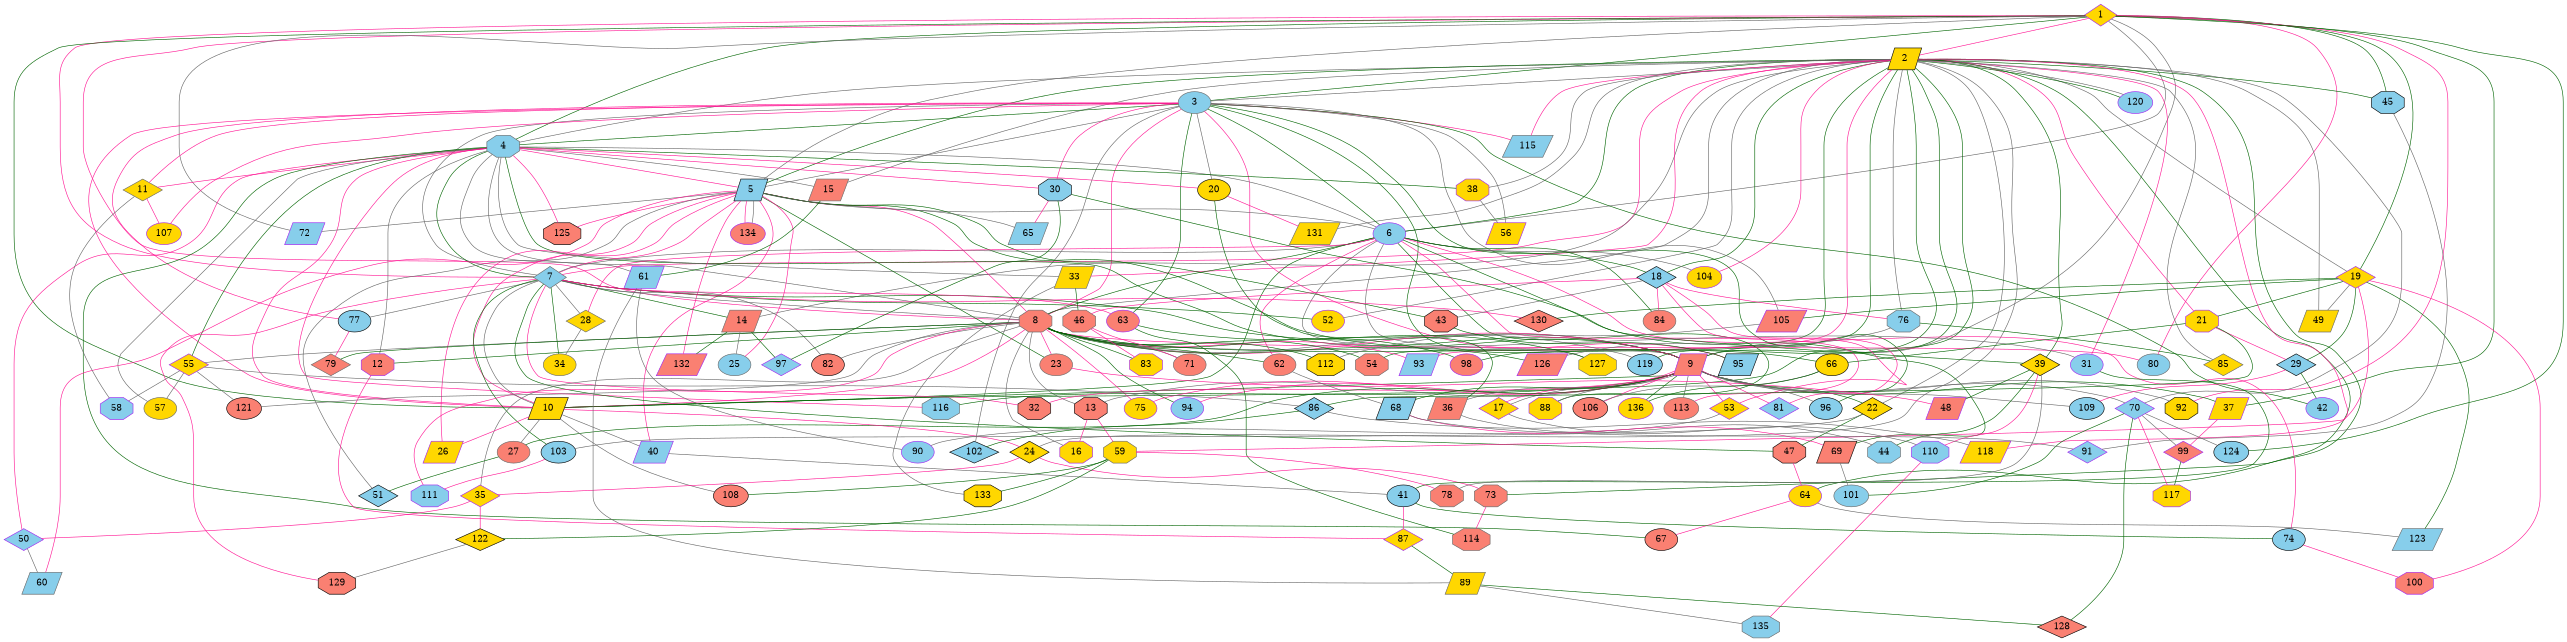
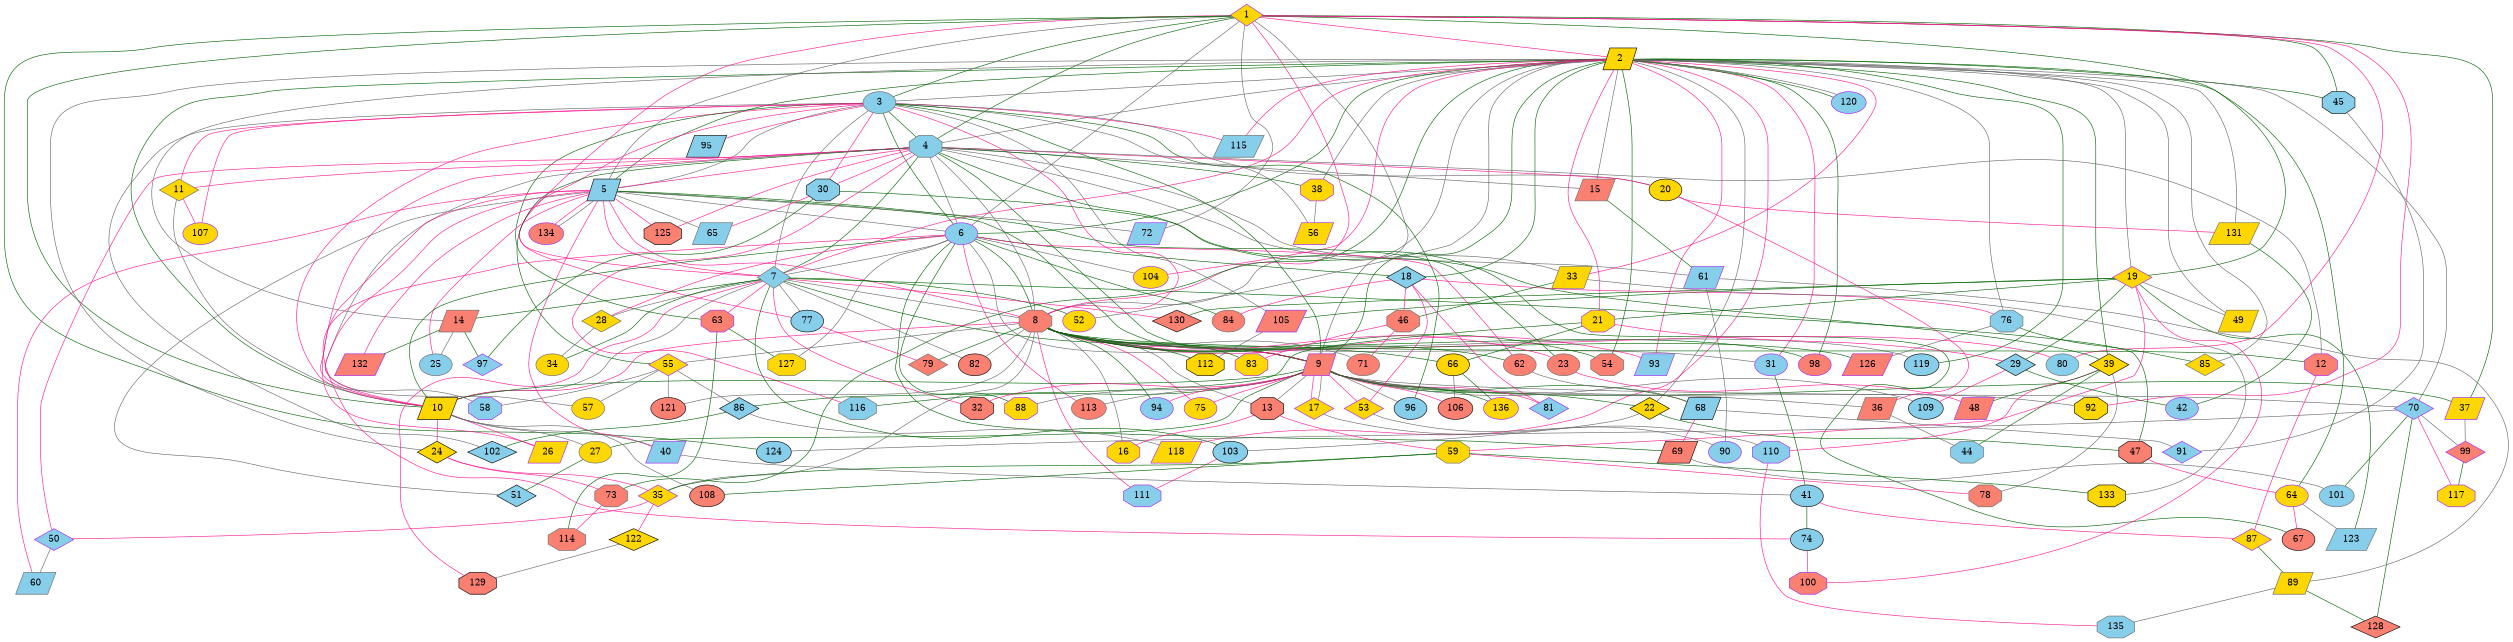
edge "3" -- "42": now "131" -- "42"
node "63": shape ellipse -> octagon
node "43": removed
edge "20" -- "36": color darkgreen -> deeppink
edge "37" -- "99": color deeppink -> gray40
node "27": fillcolor salmon -> gold
edge "59" -- "122": now "59" -- "35"
